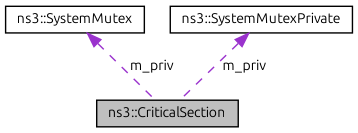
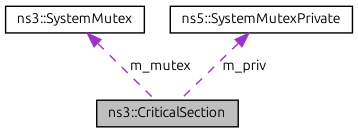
node "ns3::SystemMutexPrivate": label "ns3::SystemMutexPrivate" -> "ns5::SystemMutexPrivate"
edge "ns3::CriticalSection" -> "ns3::SystemMutex": label " m_priv" -> " m_mutex"
